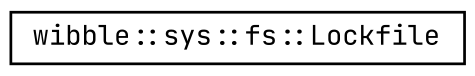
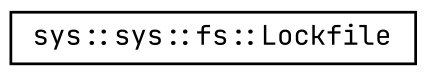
node "wibble::sys::fs::Lockfile": label "wibble::sys::fs::Lockfile" -> "sys::sys::fs::Lockfile"
